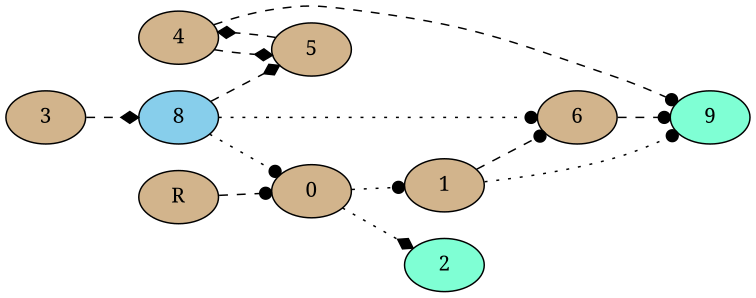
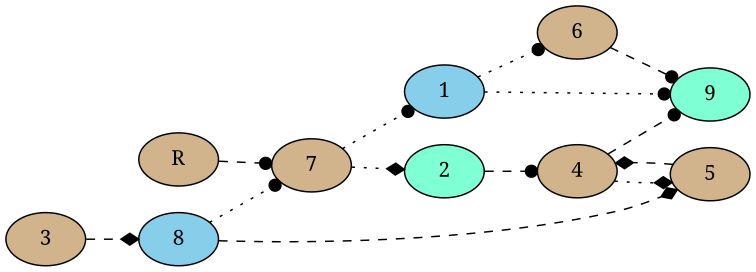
edge "4" -> "5": style dashed -> dotted
edge "8" -> "6": removed
edge "1" -> "6": style dashed -> dotted
edge "2" -> "4": added
node "1": fillcolor tan -> skyblue
node "0": label "0" -> "7"
